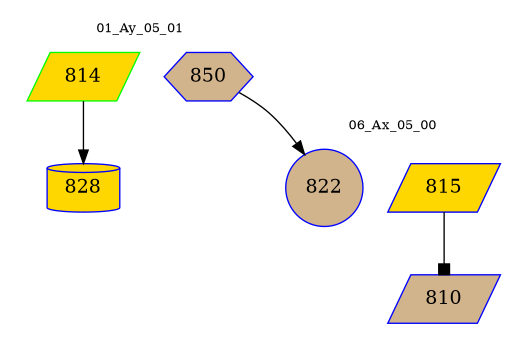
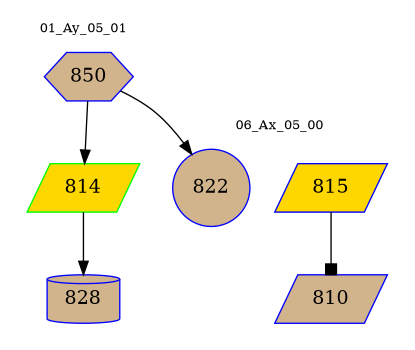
edge "850" -> "814": added
node "828": fillcolor gold -> tan
